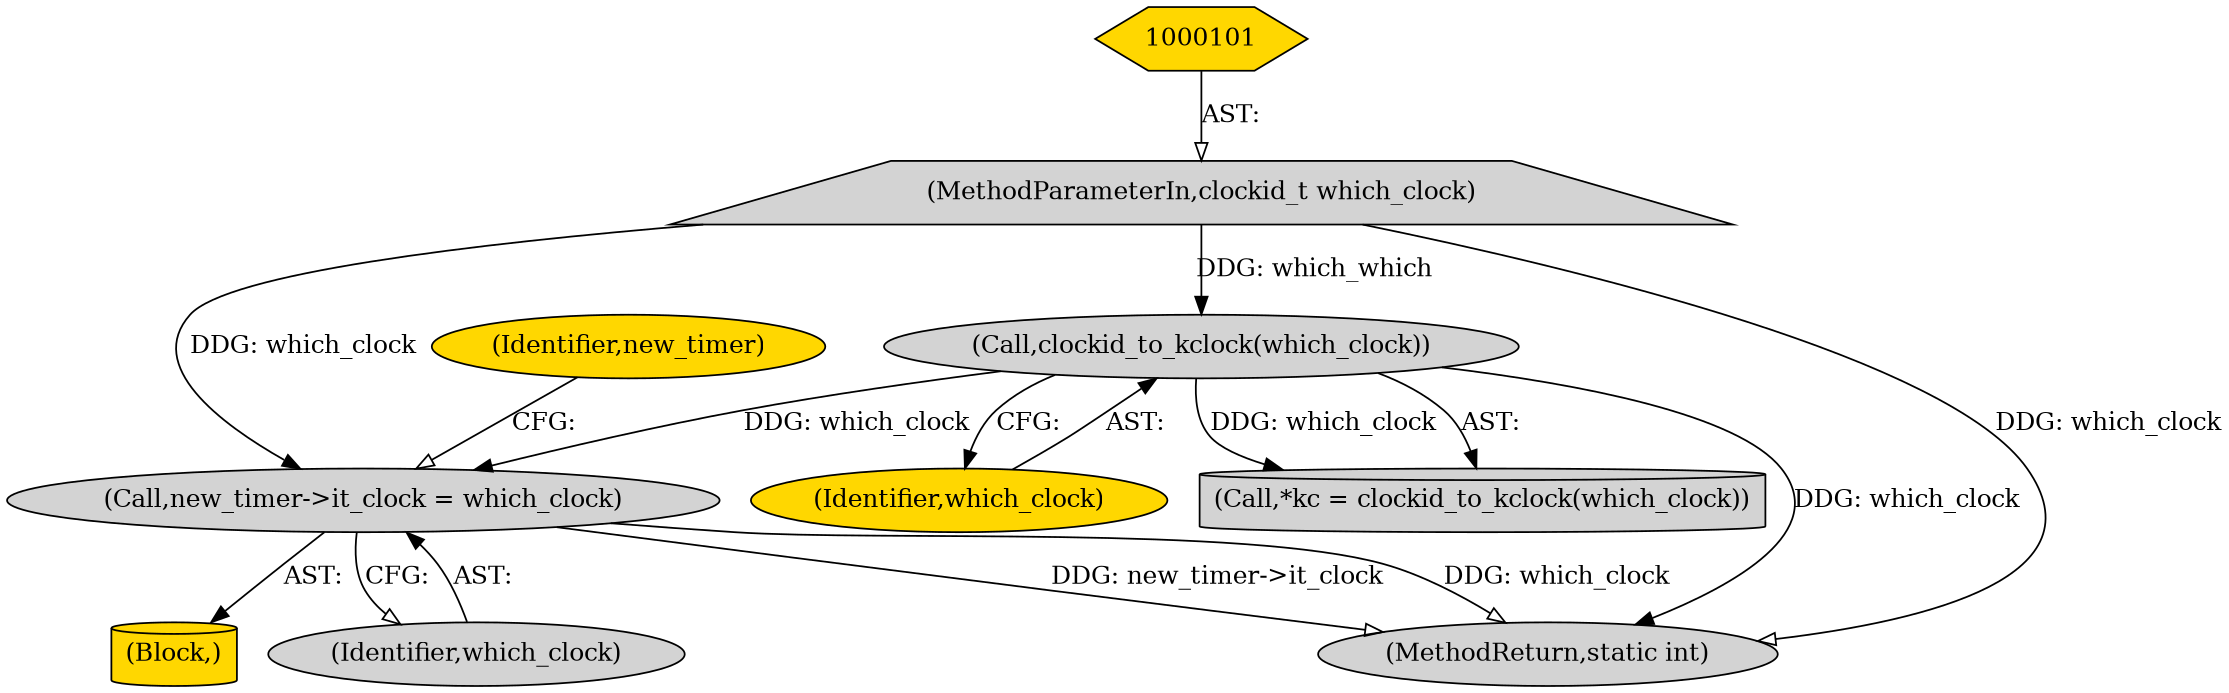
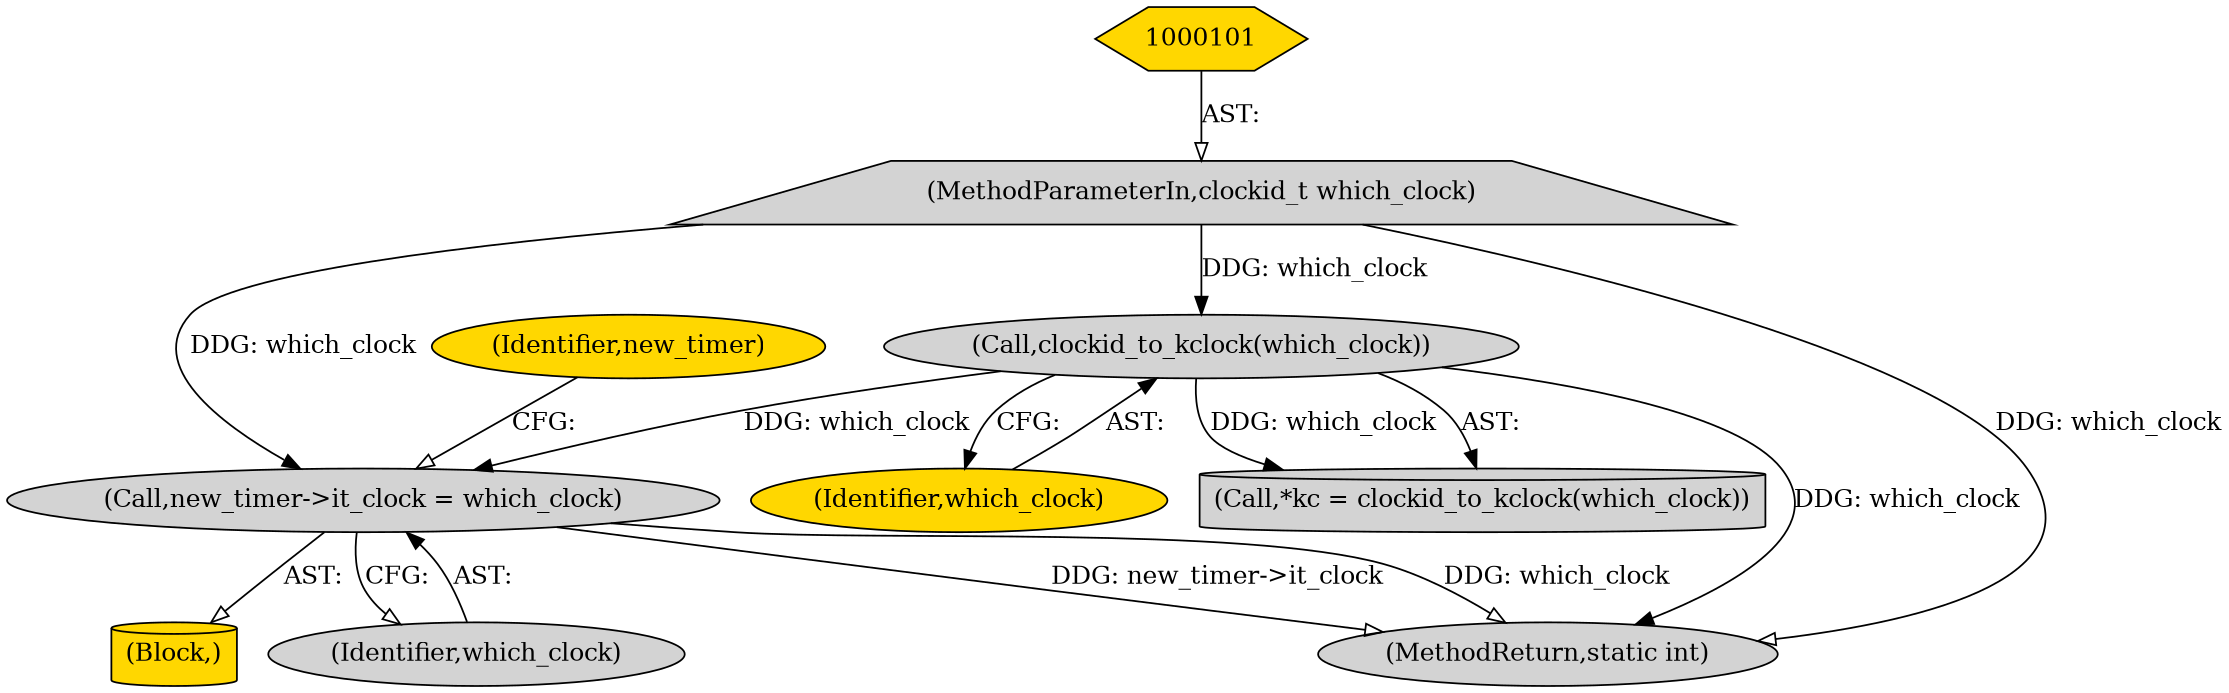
edge "(MethodParameterIn,clockid_t which_clock)" -> "(Call,clockid_to_kclock(which_clock))": label "DDG: which_which" -> "DDG: which_clock"
edge "(Call,new_timer->it_clock = which_clock)" -> "(Block,)": arrowhead normal -> onormal
